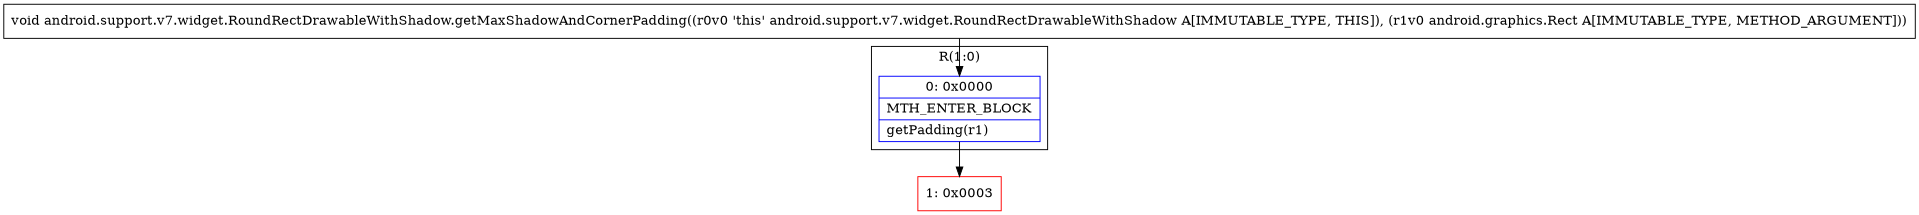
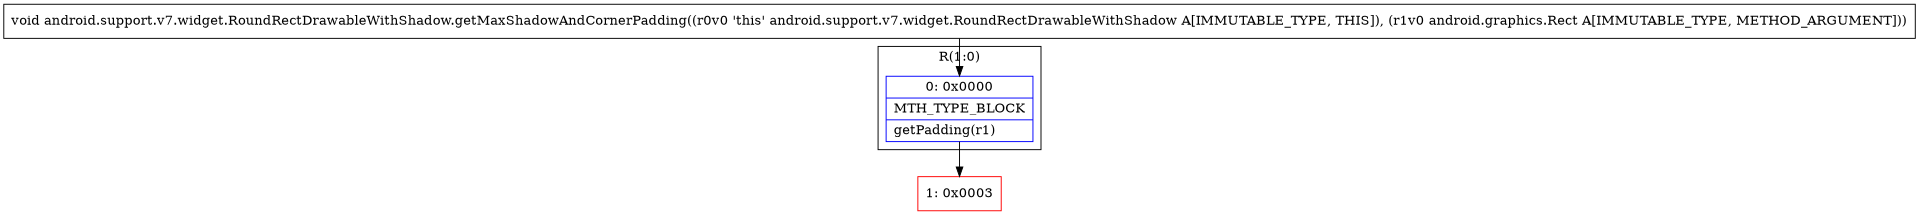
node "0: 0x0000": text "MTH_ENTER_BLOCK" -> "MTH_TYPE_BLOCK"
